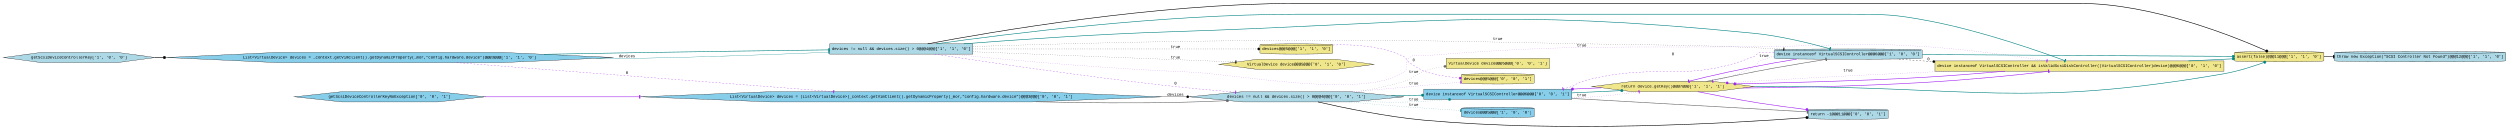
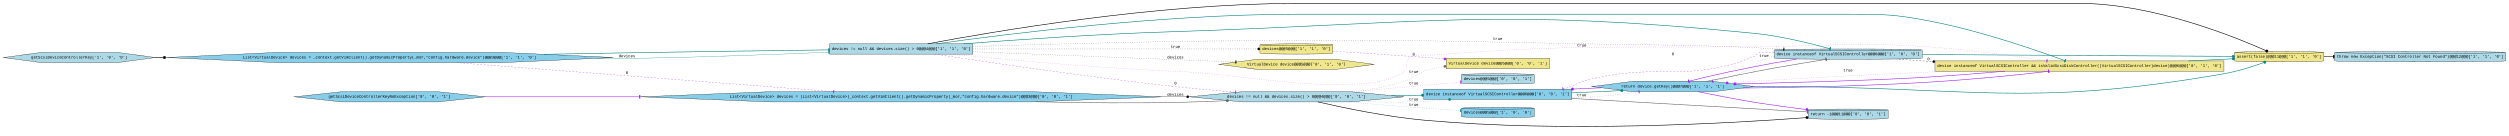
edge "devices@@@5@@@['1', '1', '0']" -> "devices@@@5@@@['0', '0', '1']": now "devices@@@5@@@['1', '1', '0']" -> "VirtualDevice device@@@5@@@['0', '0', '1']"
edge "devices != null && devices.size() > 0@@@4@@@['1', '1', '0']" -> "VirtualDevice device@@@5@@@['0', '1', '0']": label "true" -> "devices"
node "devices@@@5@@@['0', '0', '1']": fillcolor khaki -> lightblue
node "return device.getKey()@@@7@@@['1', '1', '1']": fillcolor khaki -> skyblue
